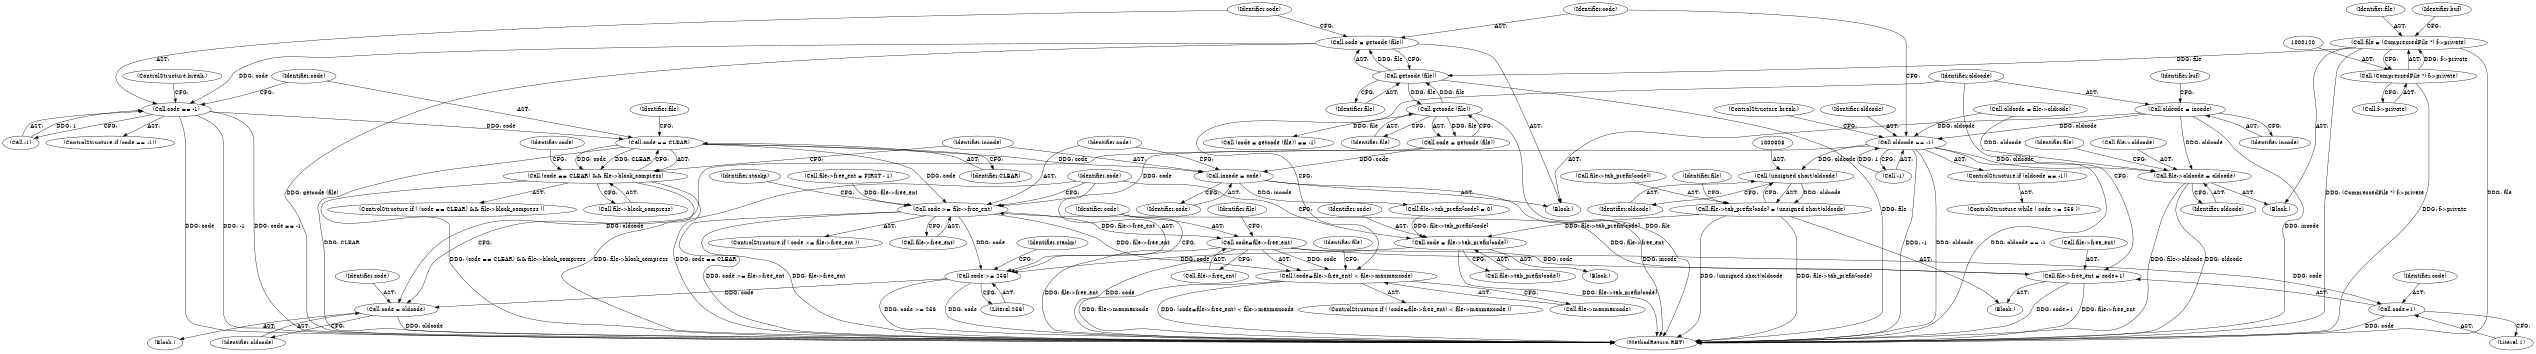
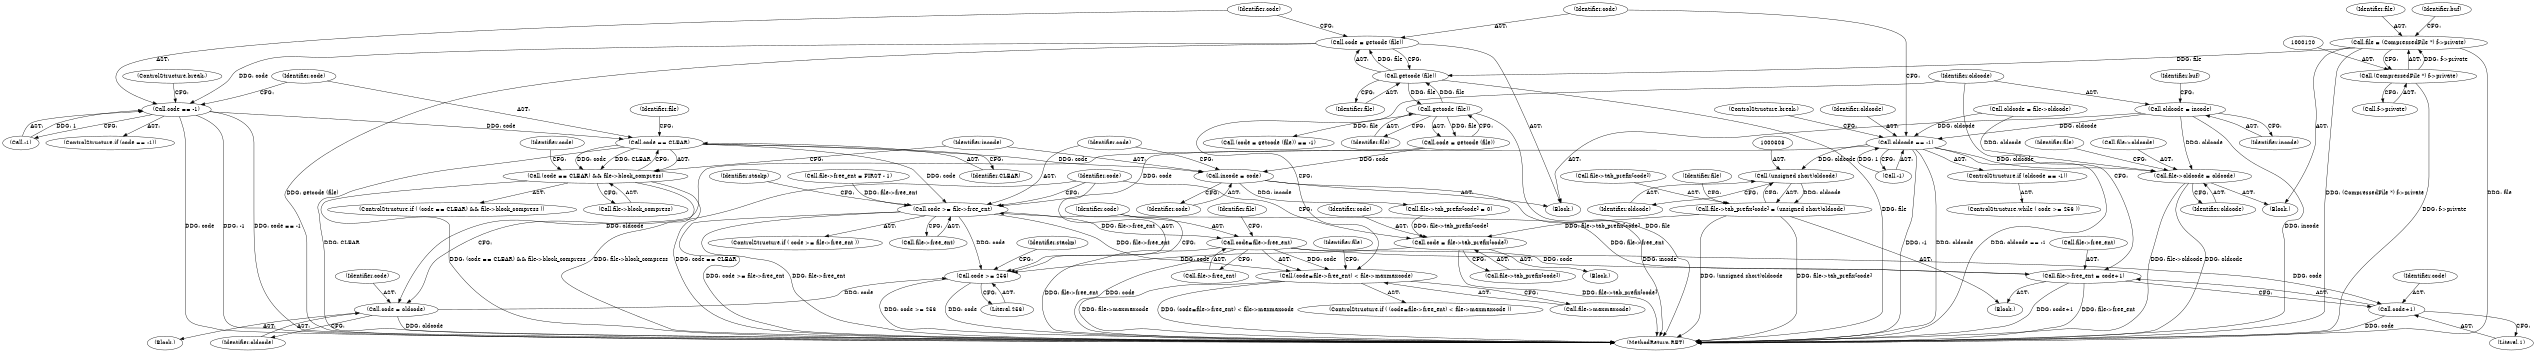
edge "(Call,code >= 256)" -> "(Call,code = oldcode)": reversed
edge "(Call,file->free_ent = code+1)" -> "(Call,code+1)": added, label "CFG:"
